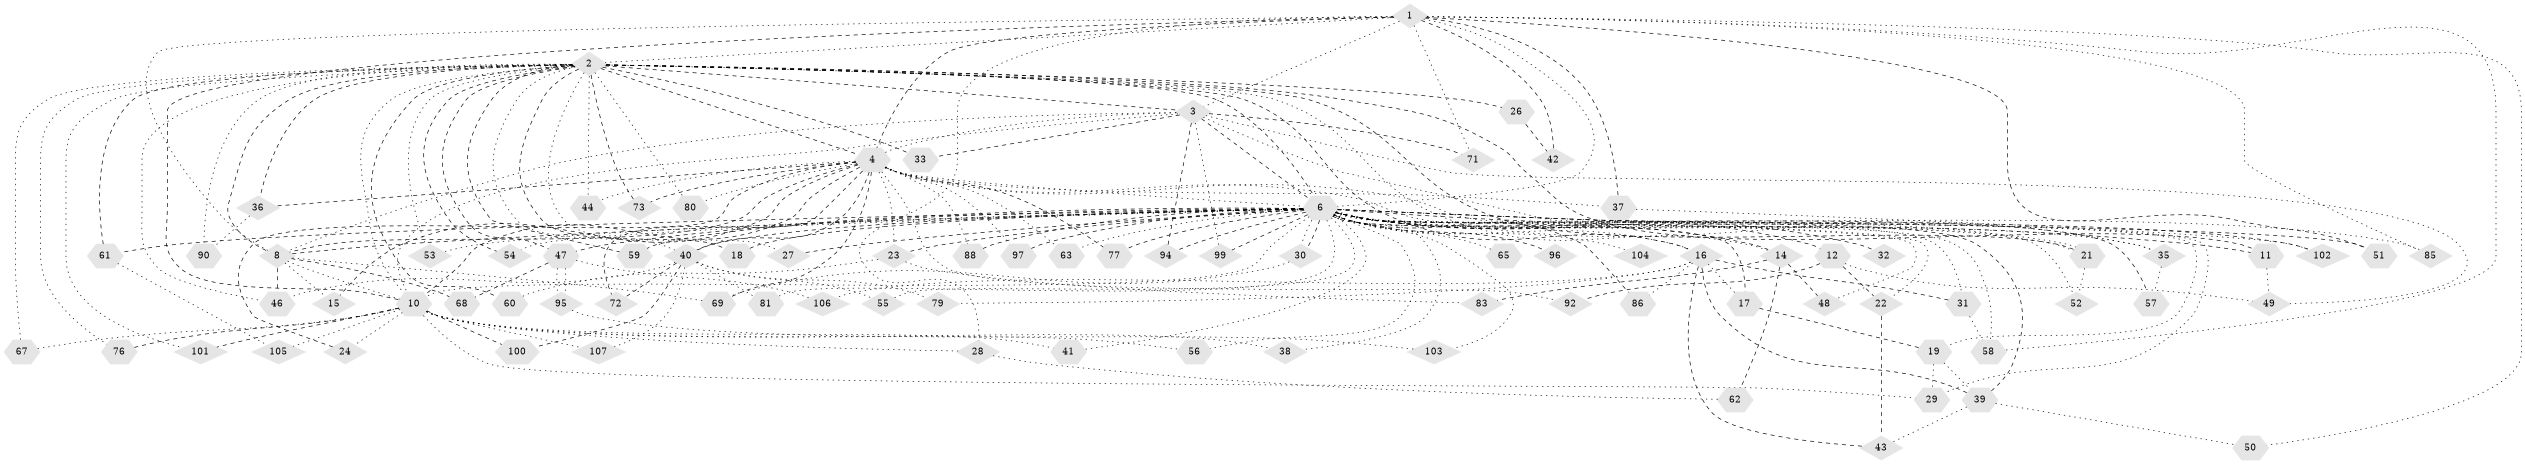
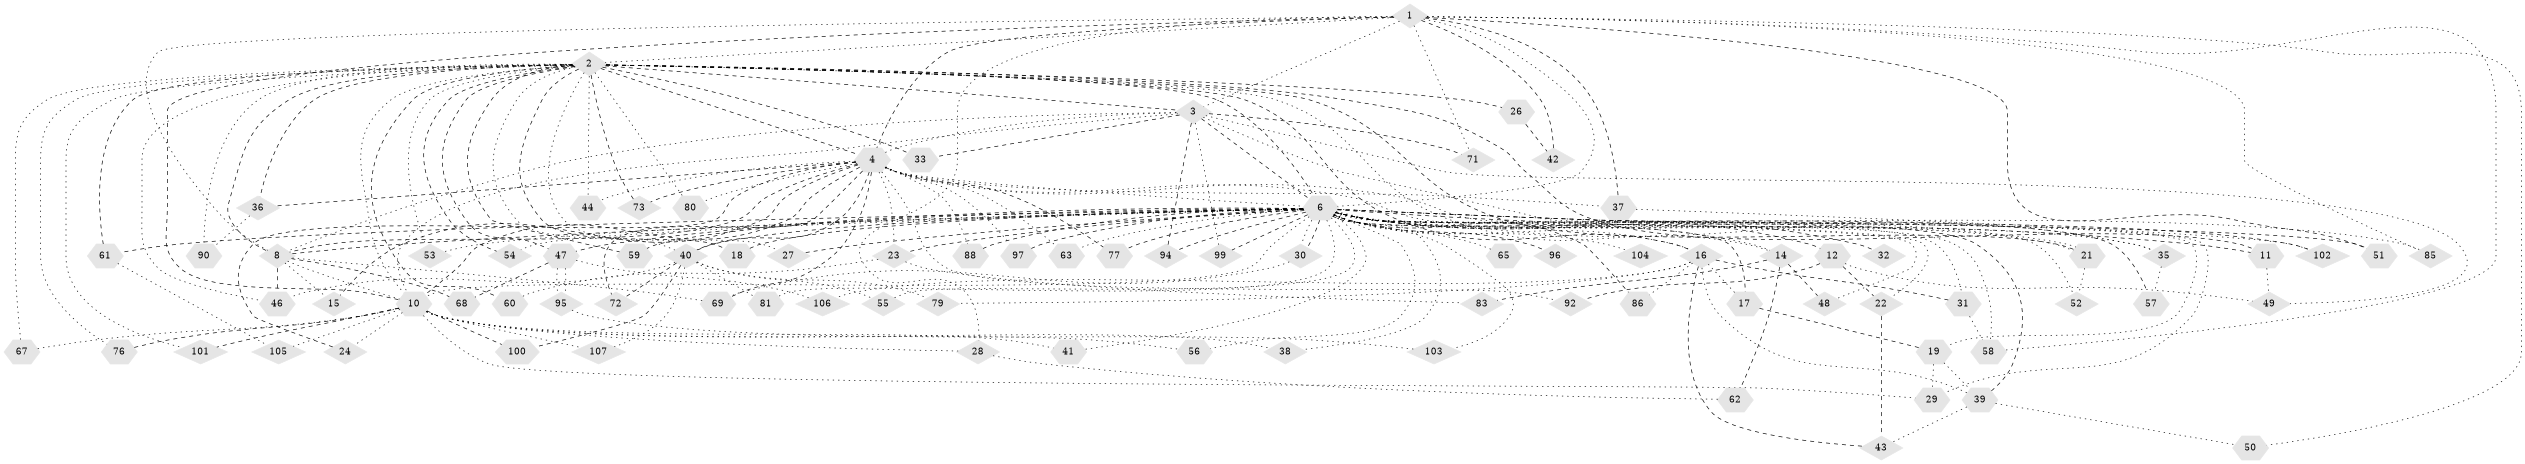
edge "6" -- "14": style dashed -> dotted
edge "16" -- "39": style dashed -> dotted
